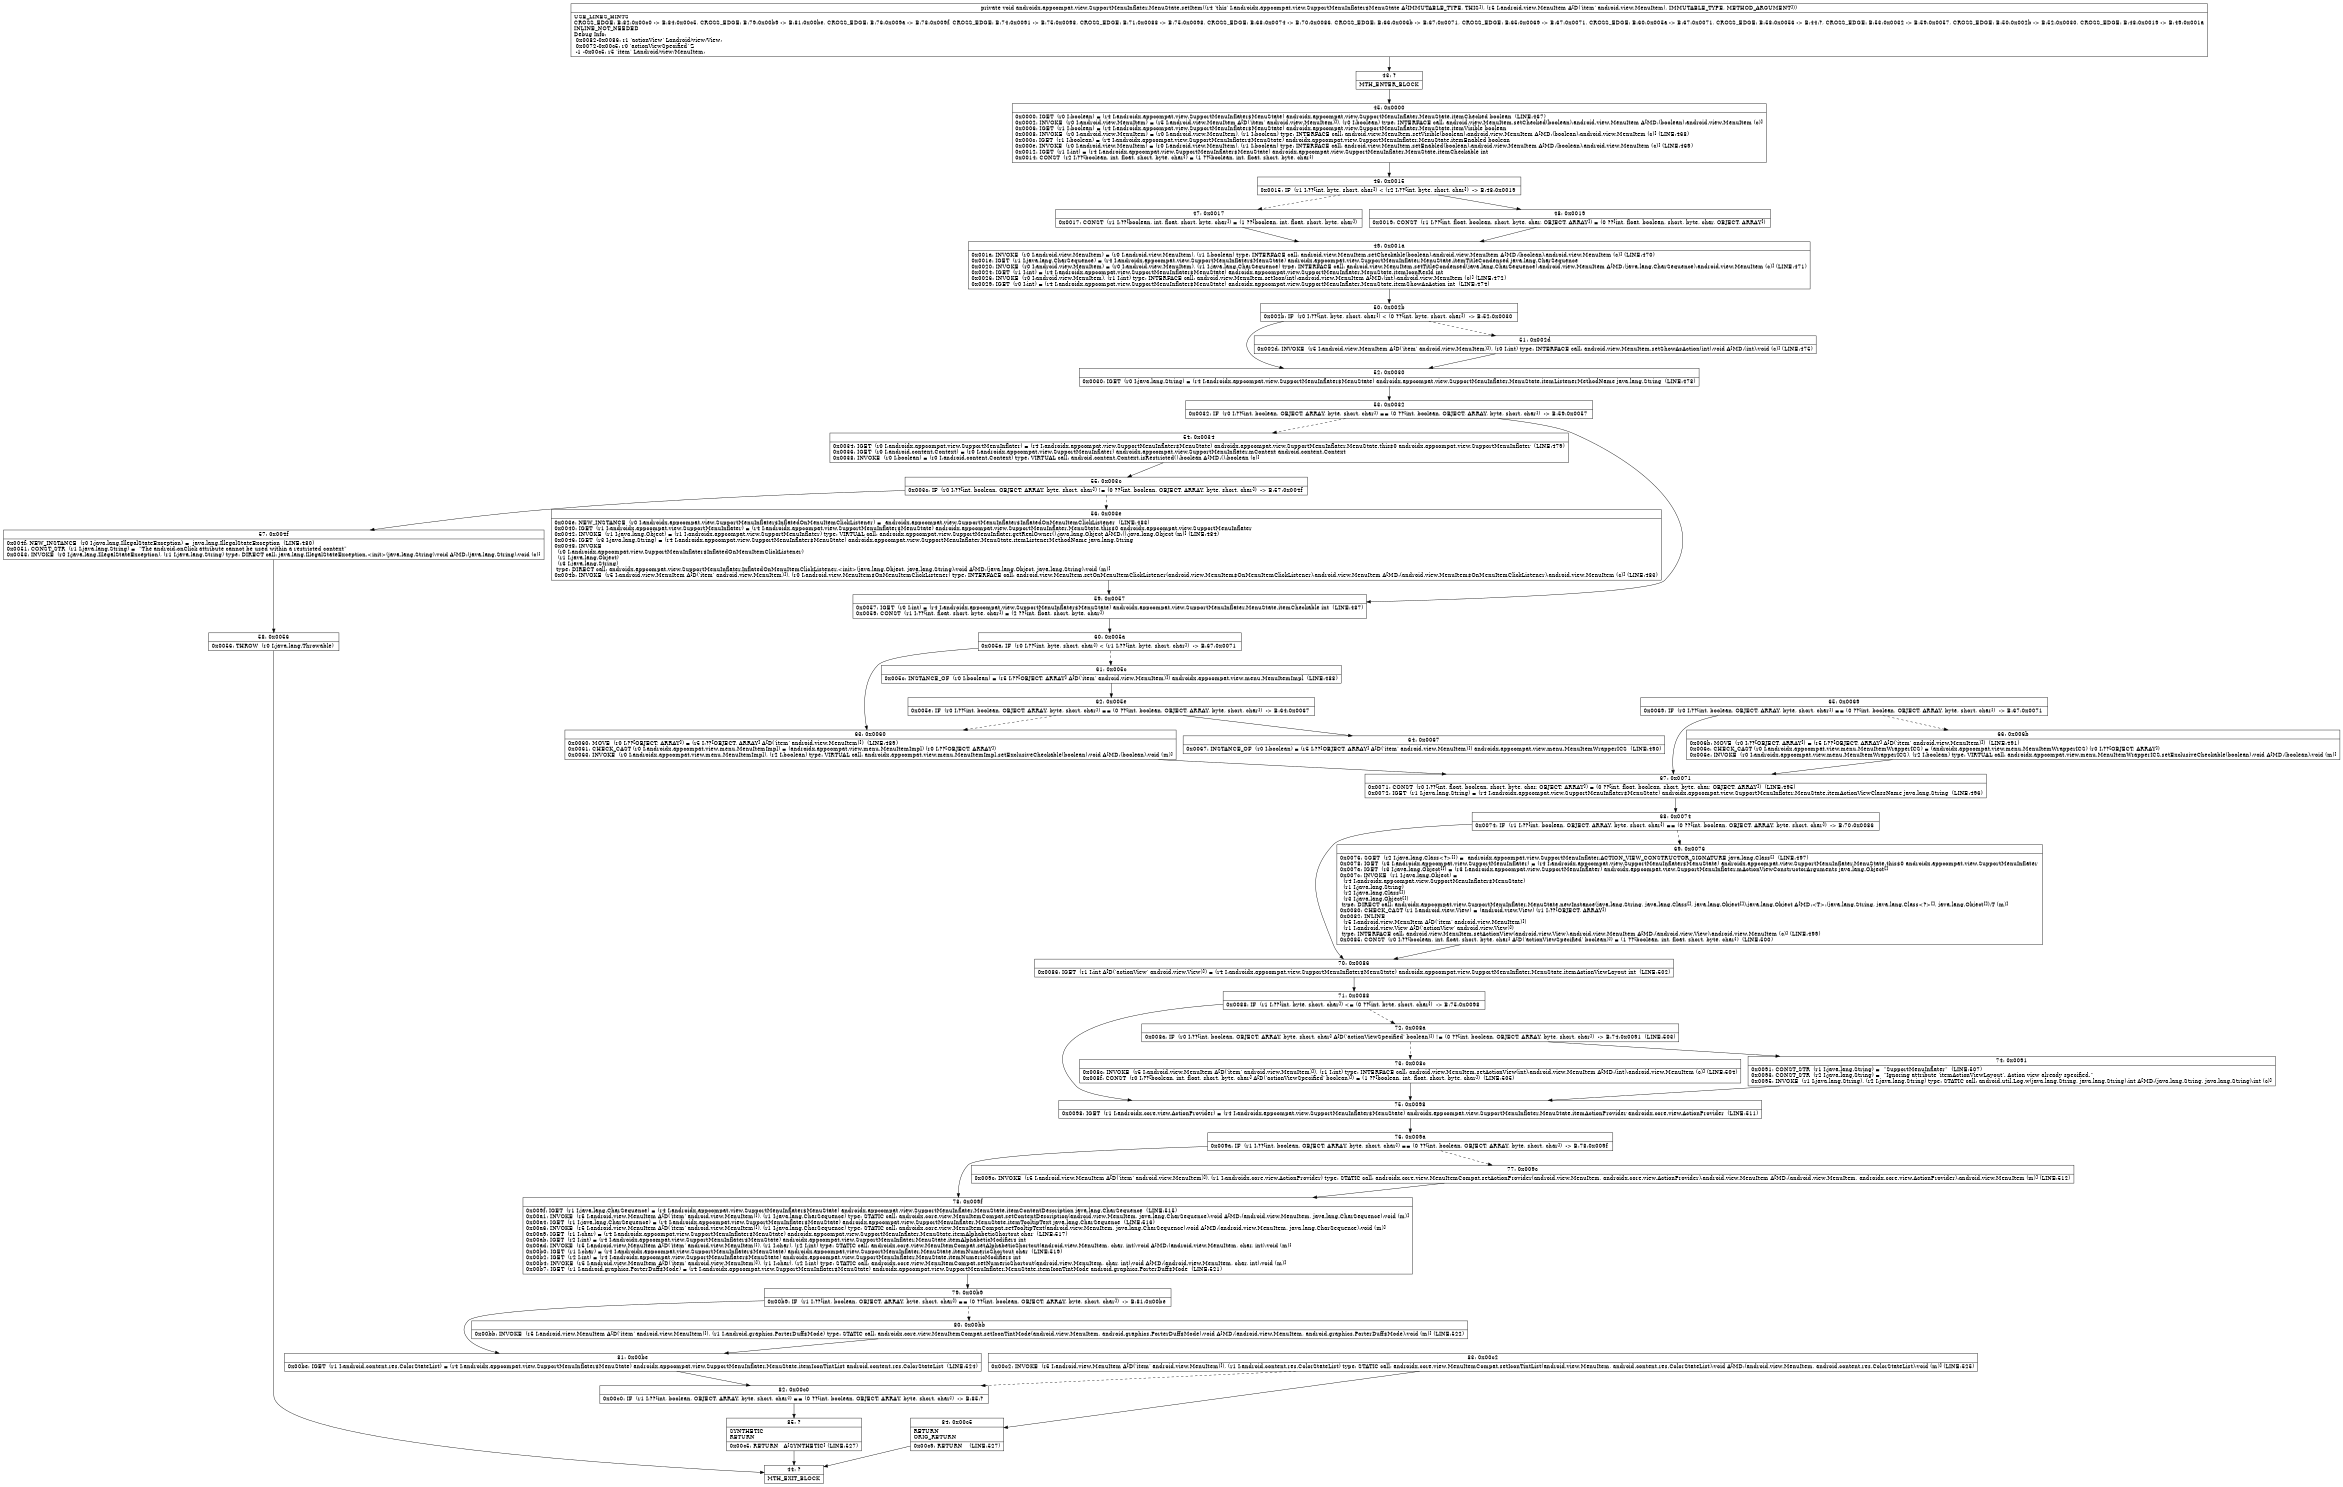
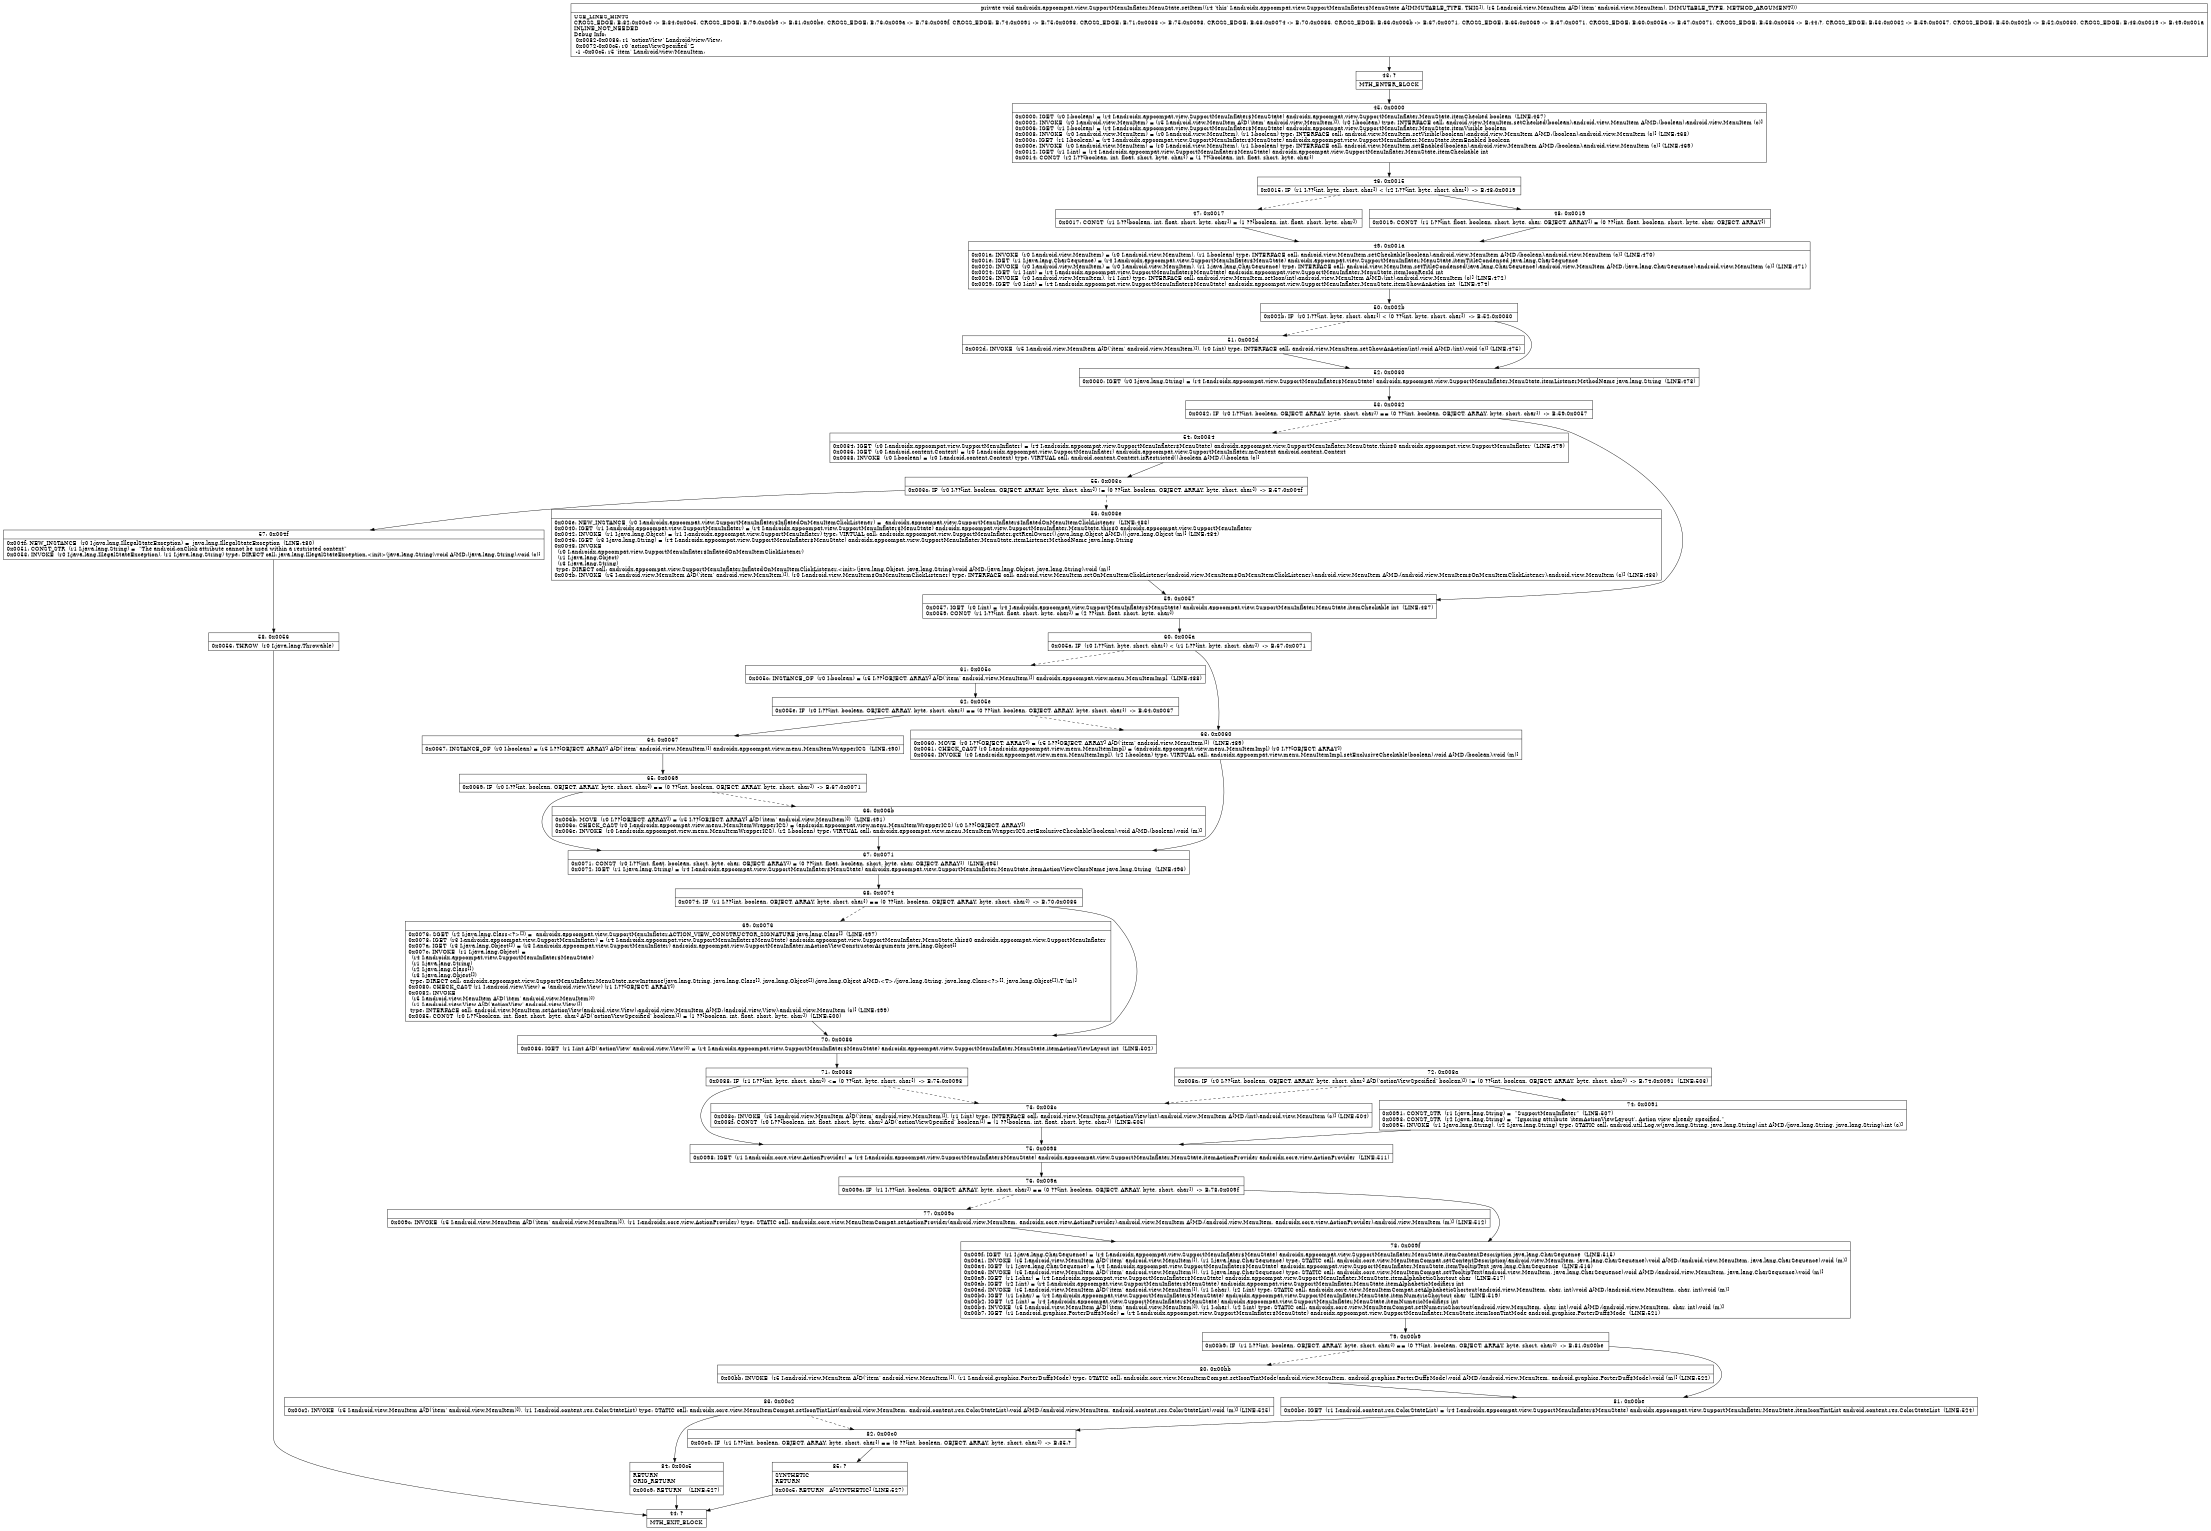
edge "64: 0x0067" -> "65: 0x0069": added
node "69: 0x0076": text "0x0082: INLINE" -> "0x0082: INVOKE"
edge "71: 0x0088" -> "72: 0x008a": now "71: 0x0088" -> "73: 0x008c"
